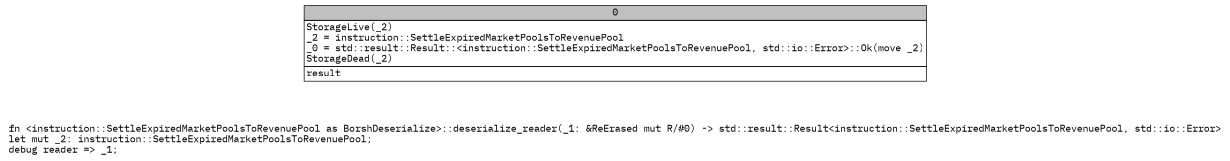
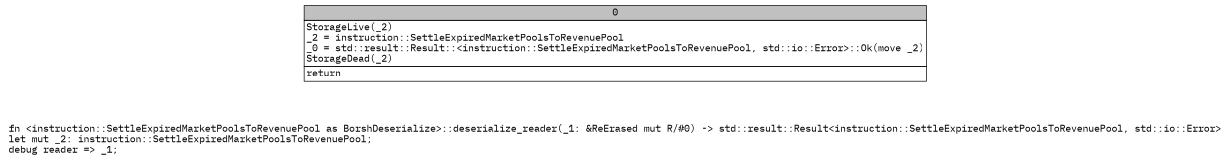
node "0": text "result" -> "return"
